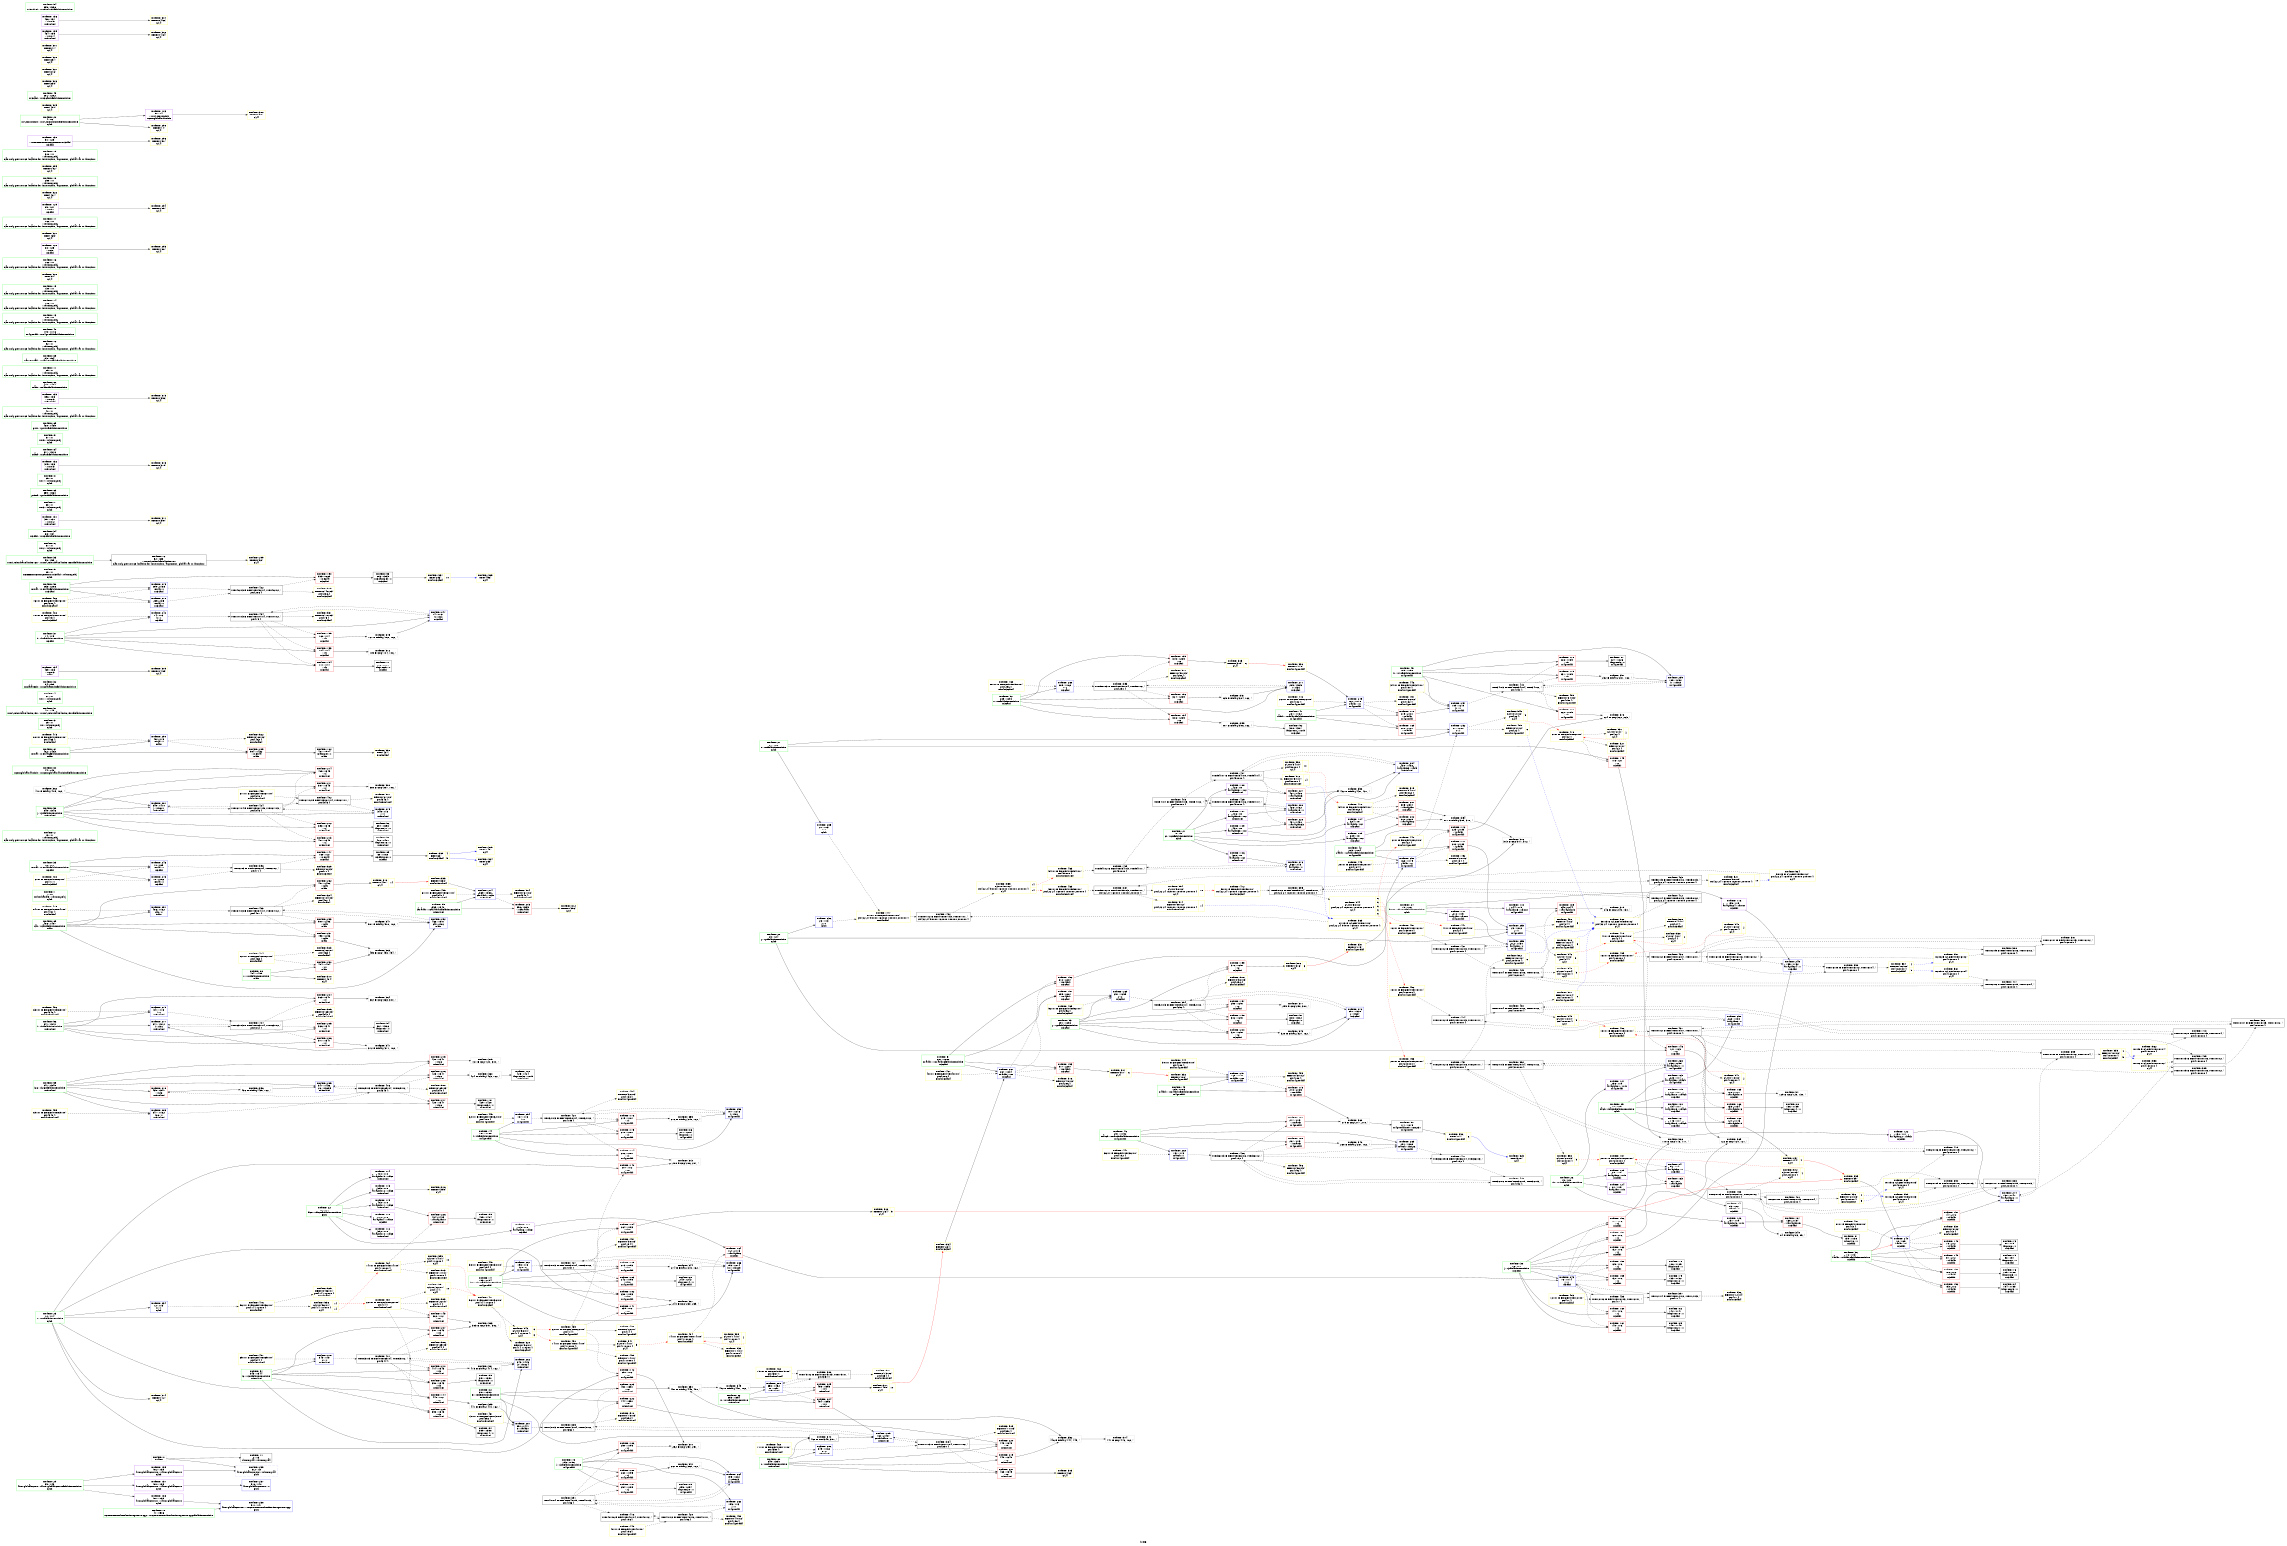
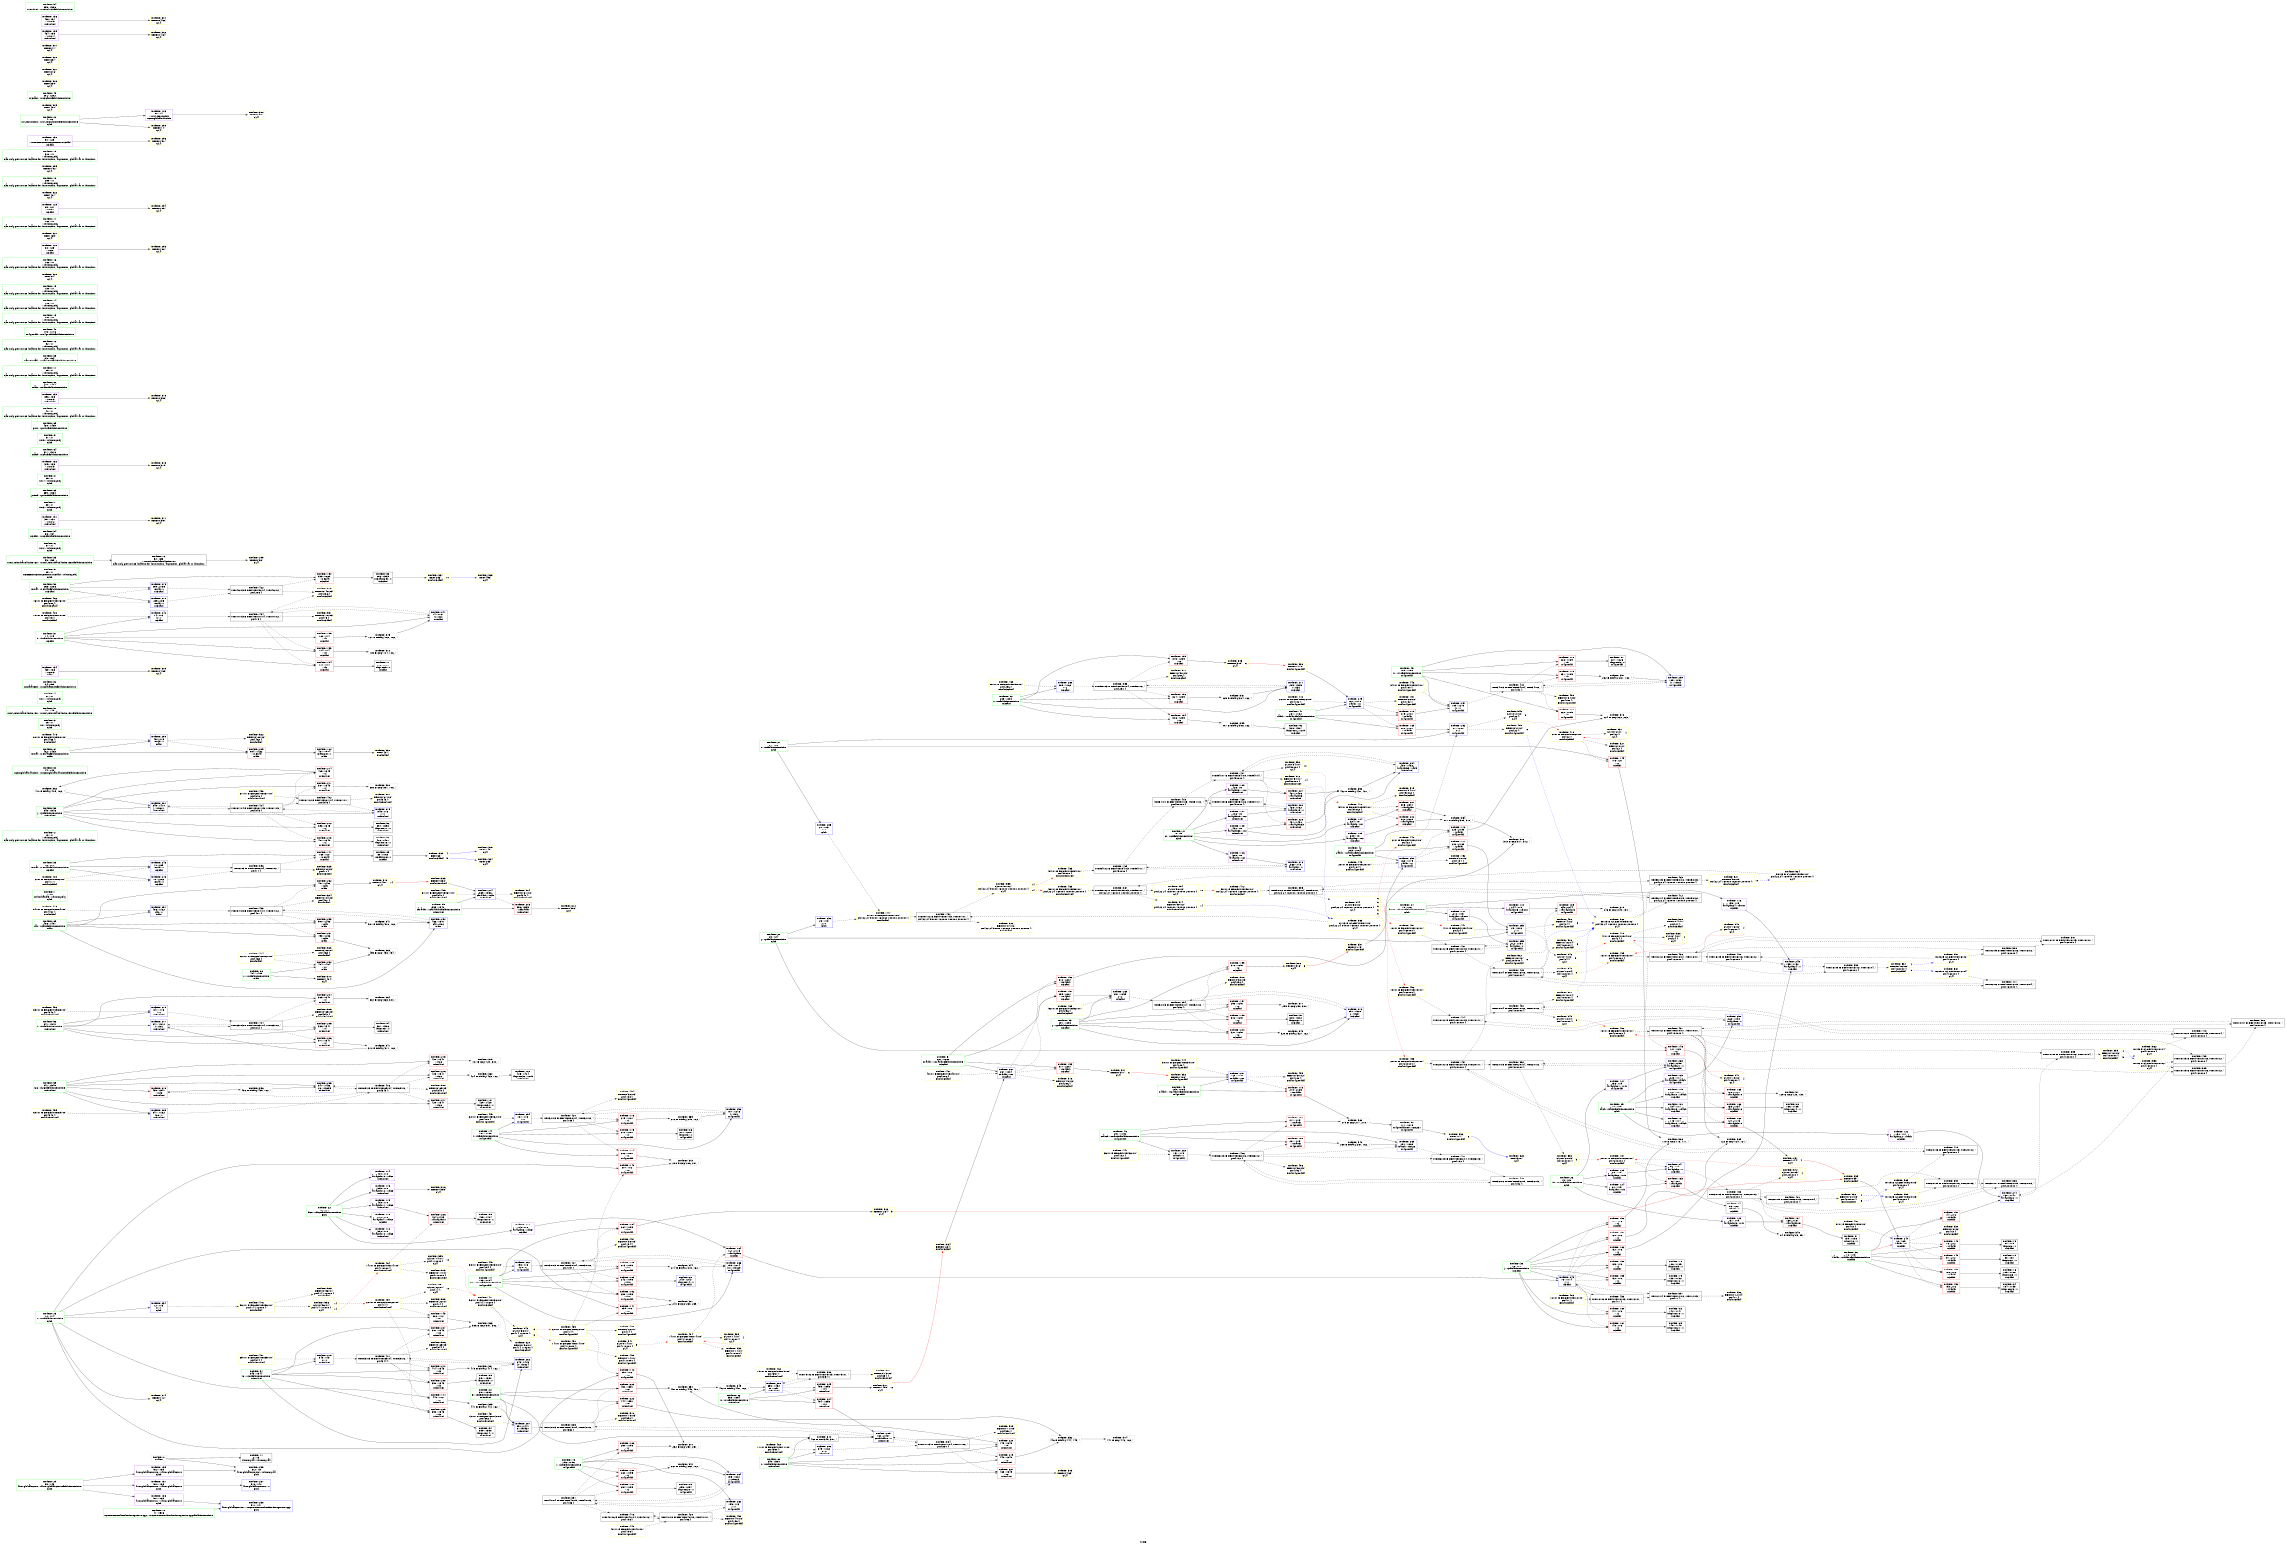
edge "NodeID: 434" -> "NodeID: 155": now "NodeID: 434" -> "NodeID: 515"
node "NodeID: 526": added
node "NodeID: 88": color black -> blue
edge "NodeID: 450" -> "NodeID: 547": removed
